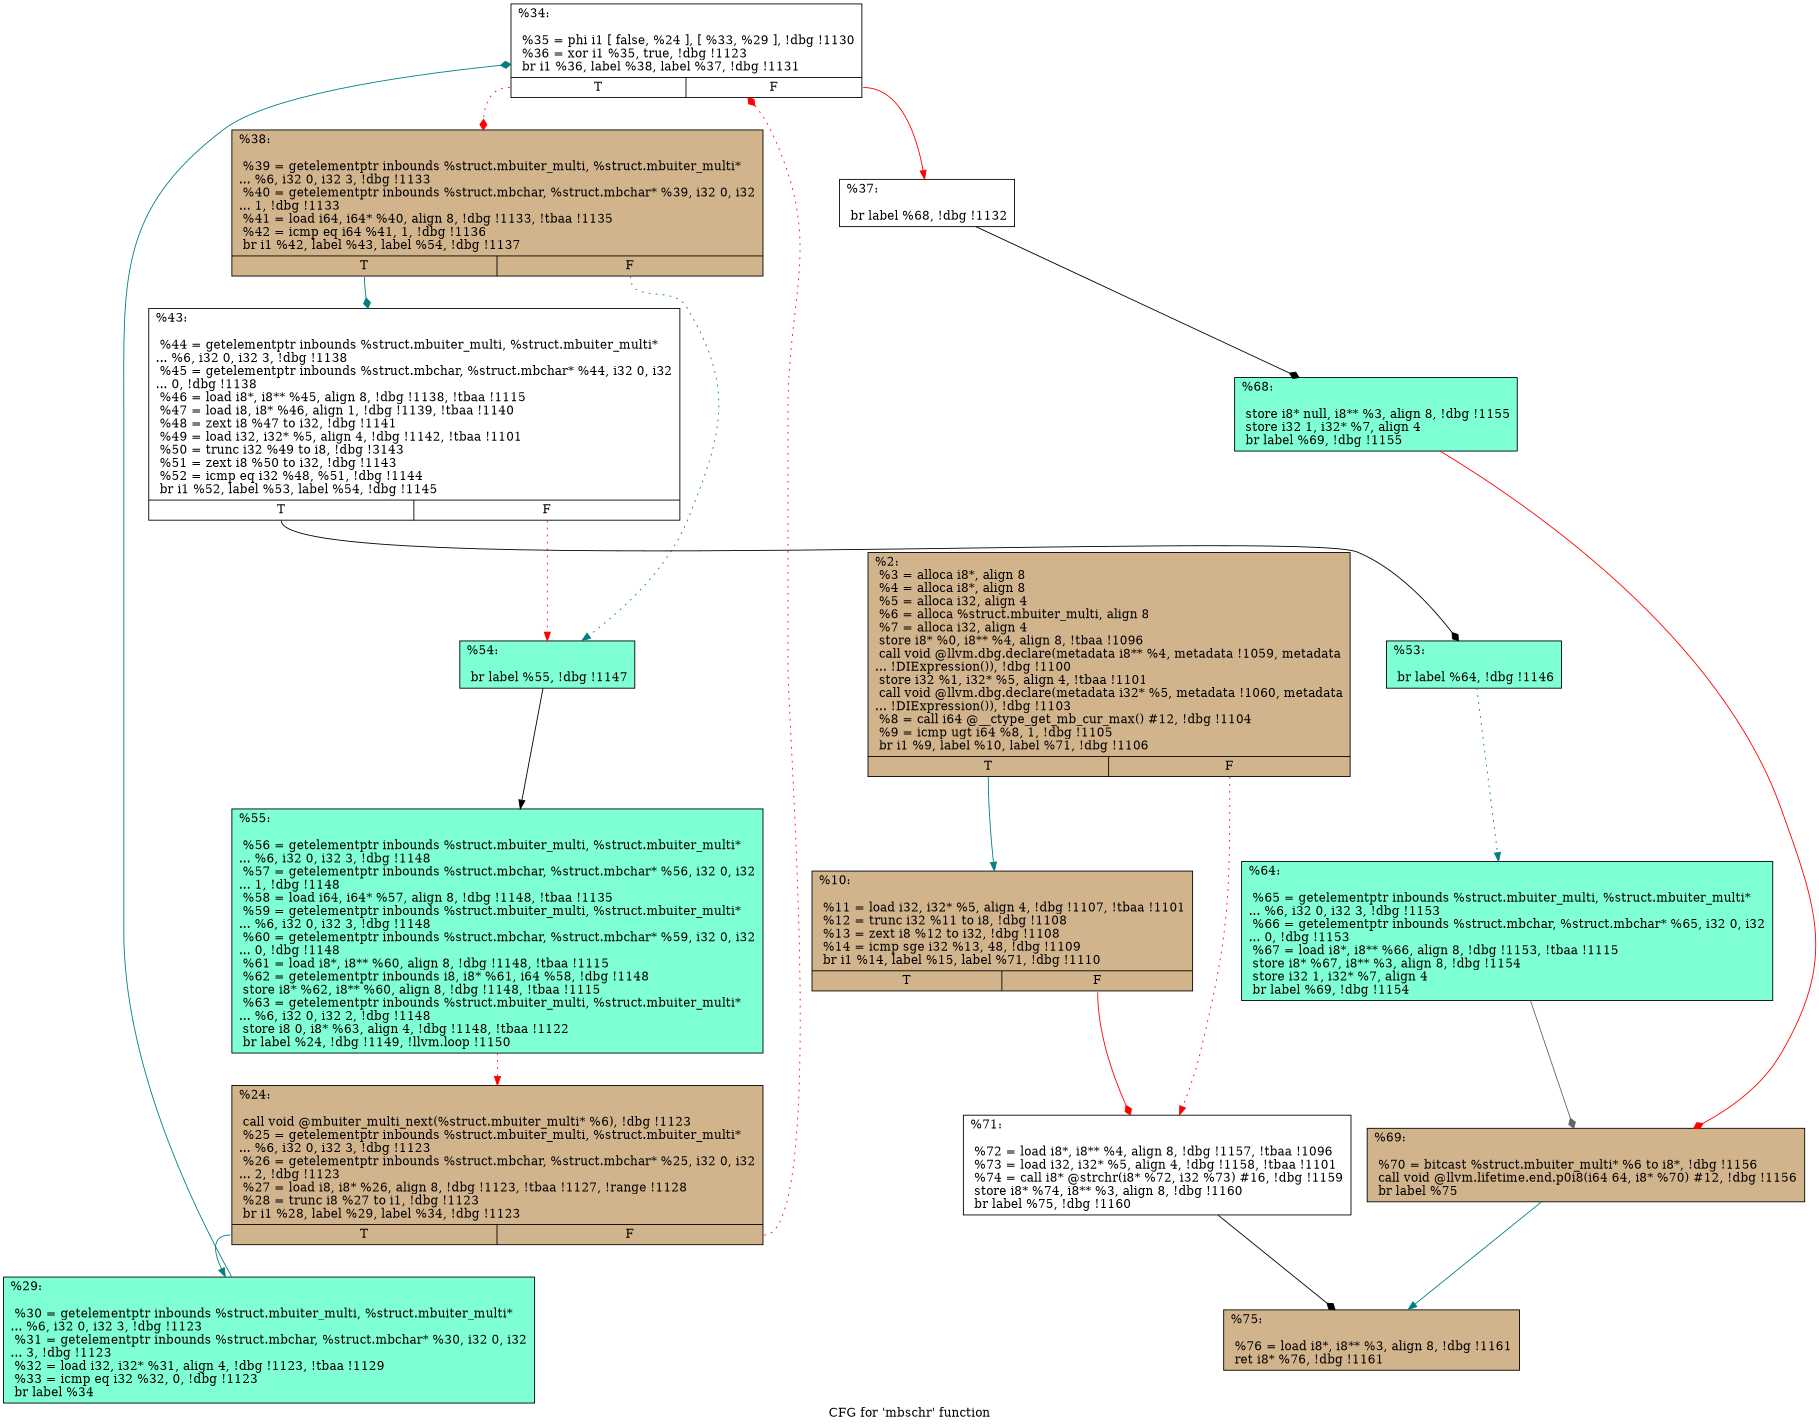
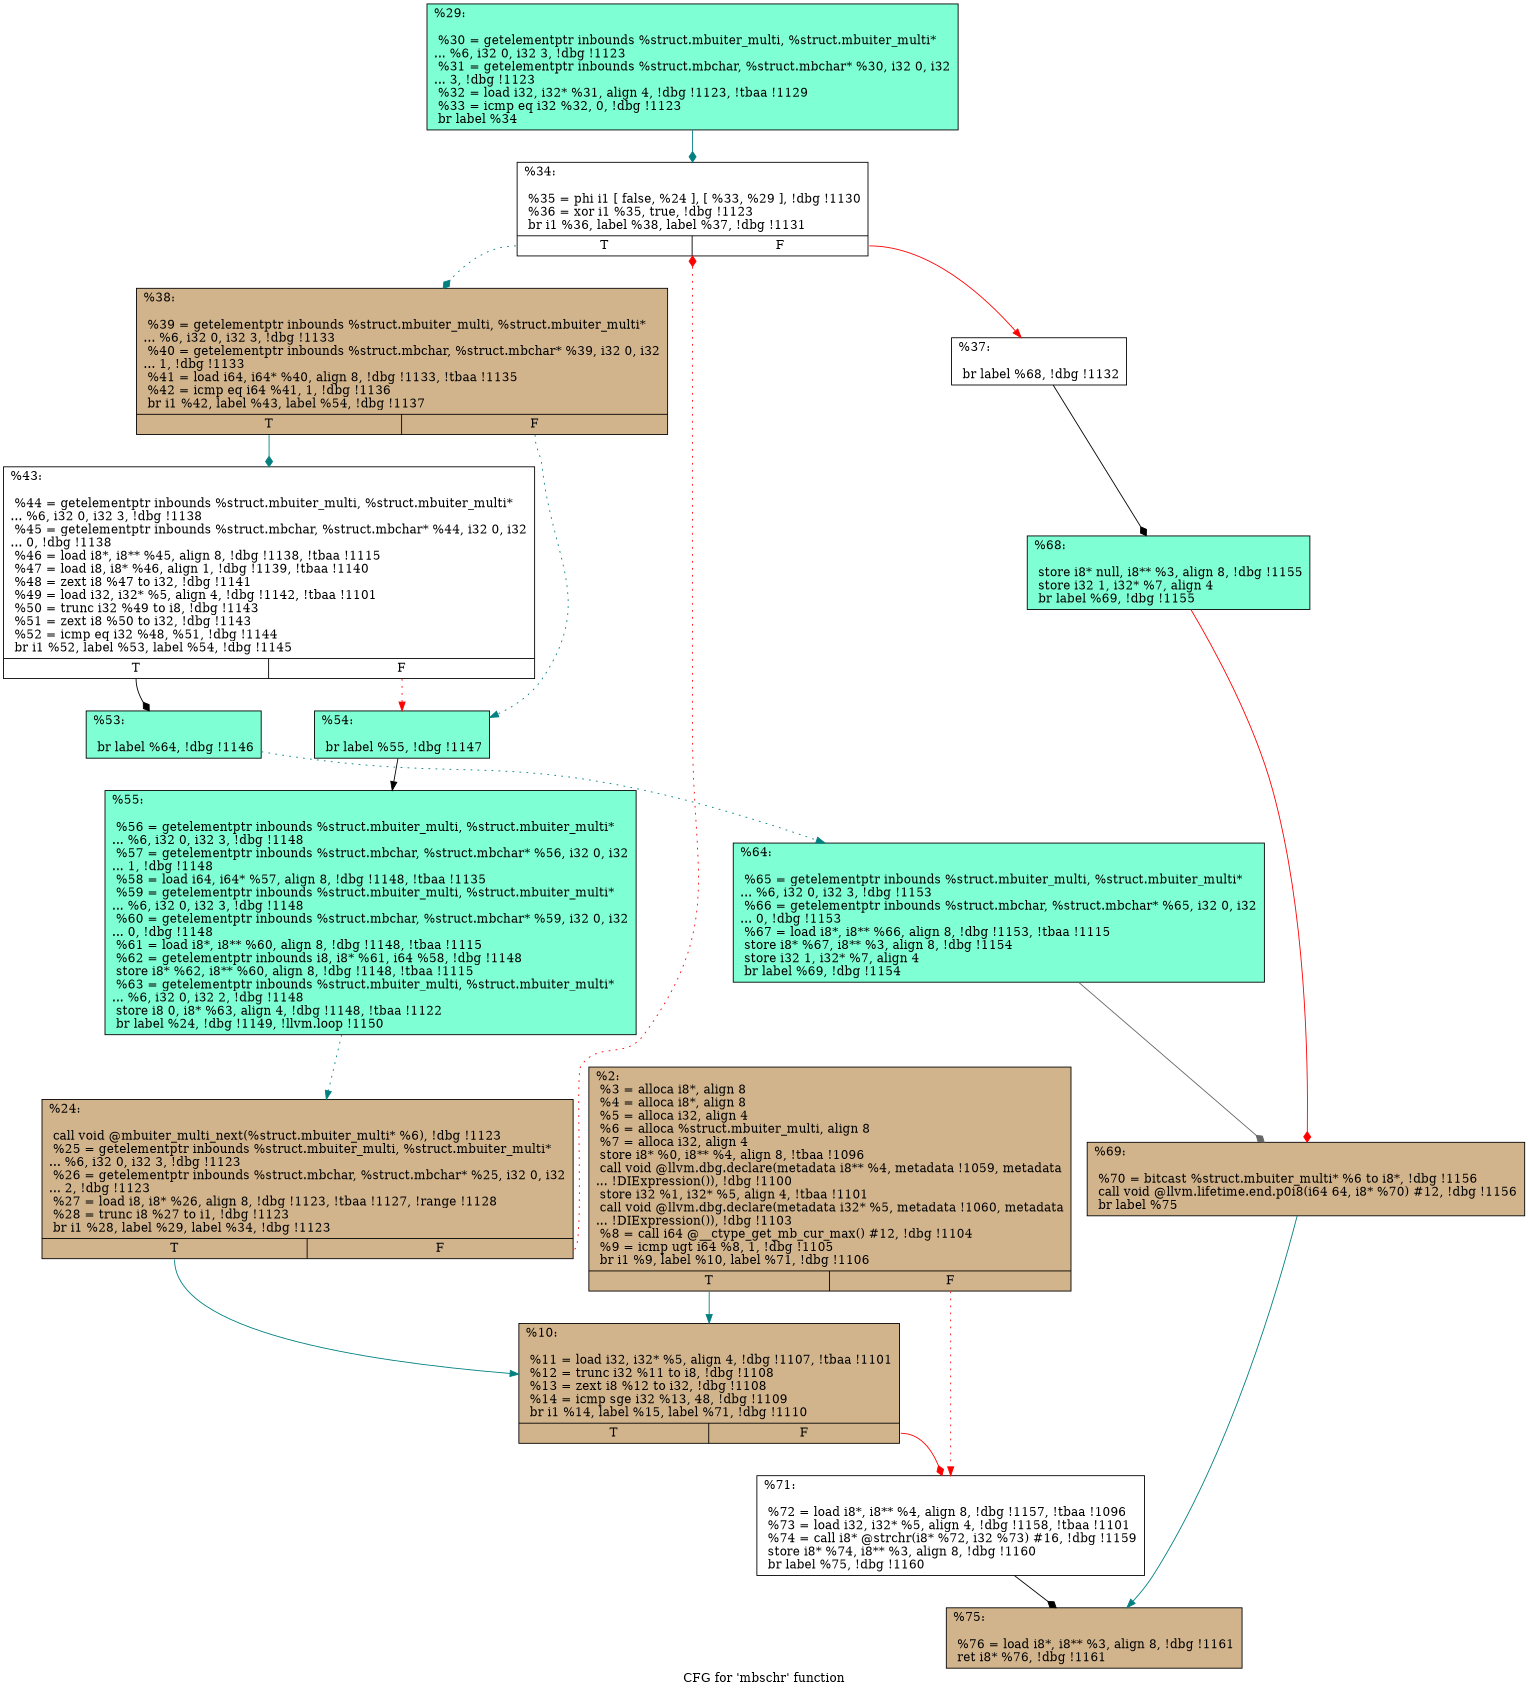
edge "%34:" -> "%38:": color red -> teal
node "%43:": text "%50 = trunc i32 %49 to i8, !dbg !3143" -> "%50 = trunc i32 %49 to i8, !dbg !1143"
edge "%55:" -> "%24:": color red -> teal
edge "%24:" -> "%29:": now "%24:" -> "%10:"
